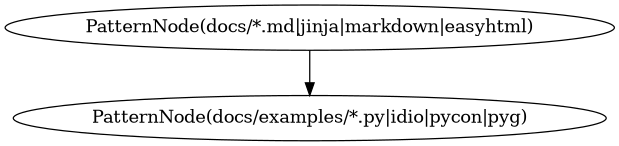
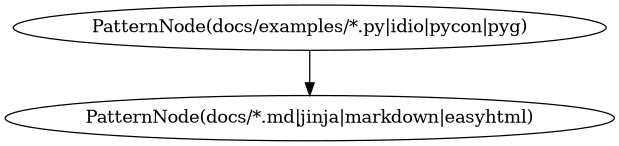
edge "PatternNode(docs/*.md|jinja|markdown|easyhtml)" -> "PatternNode(docs/examples/*.py|idio|pycon|pyg)": reversed
